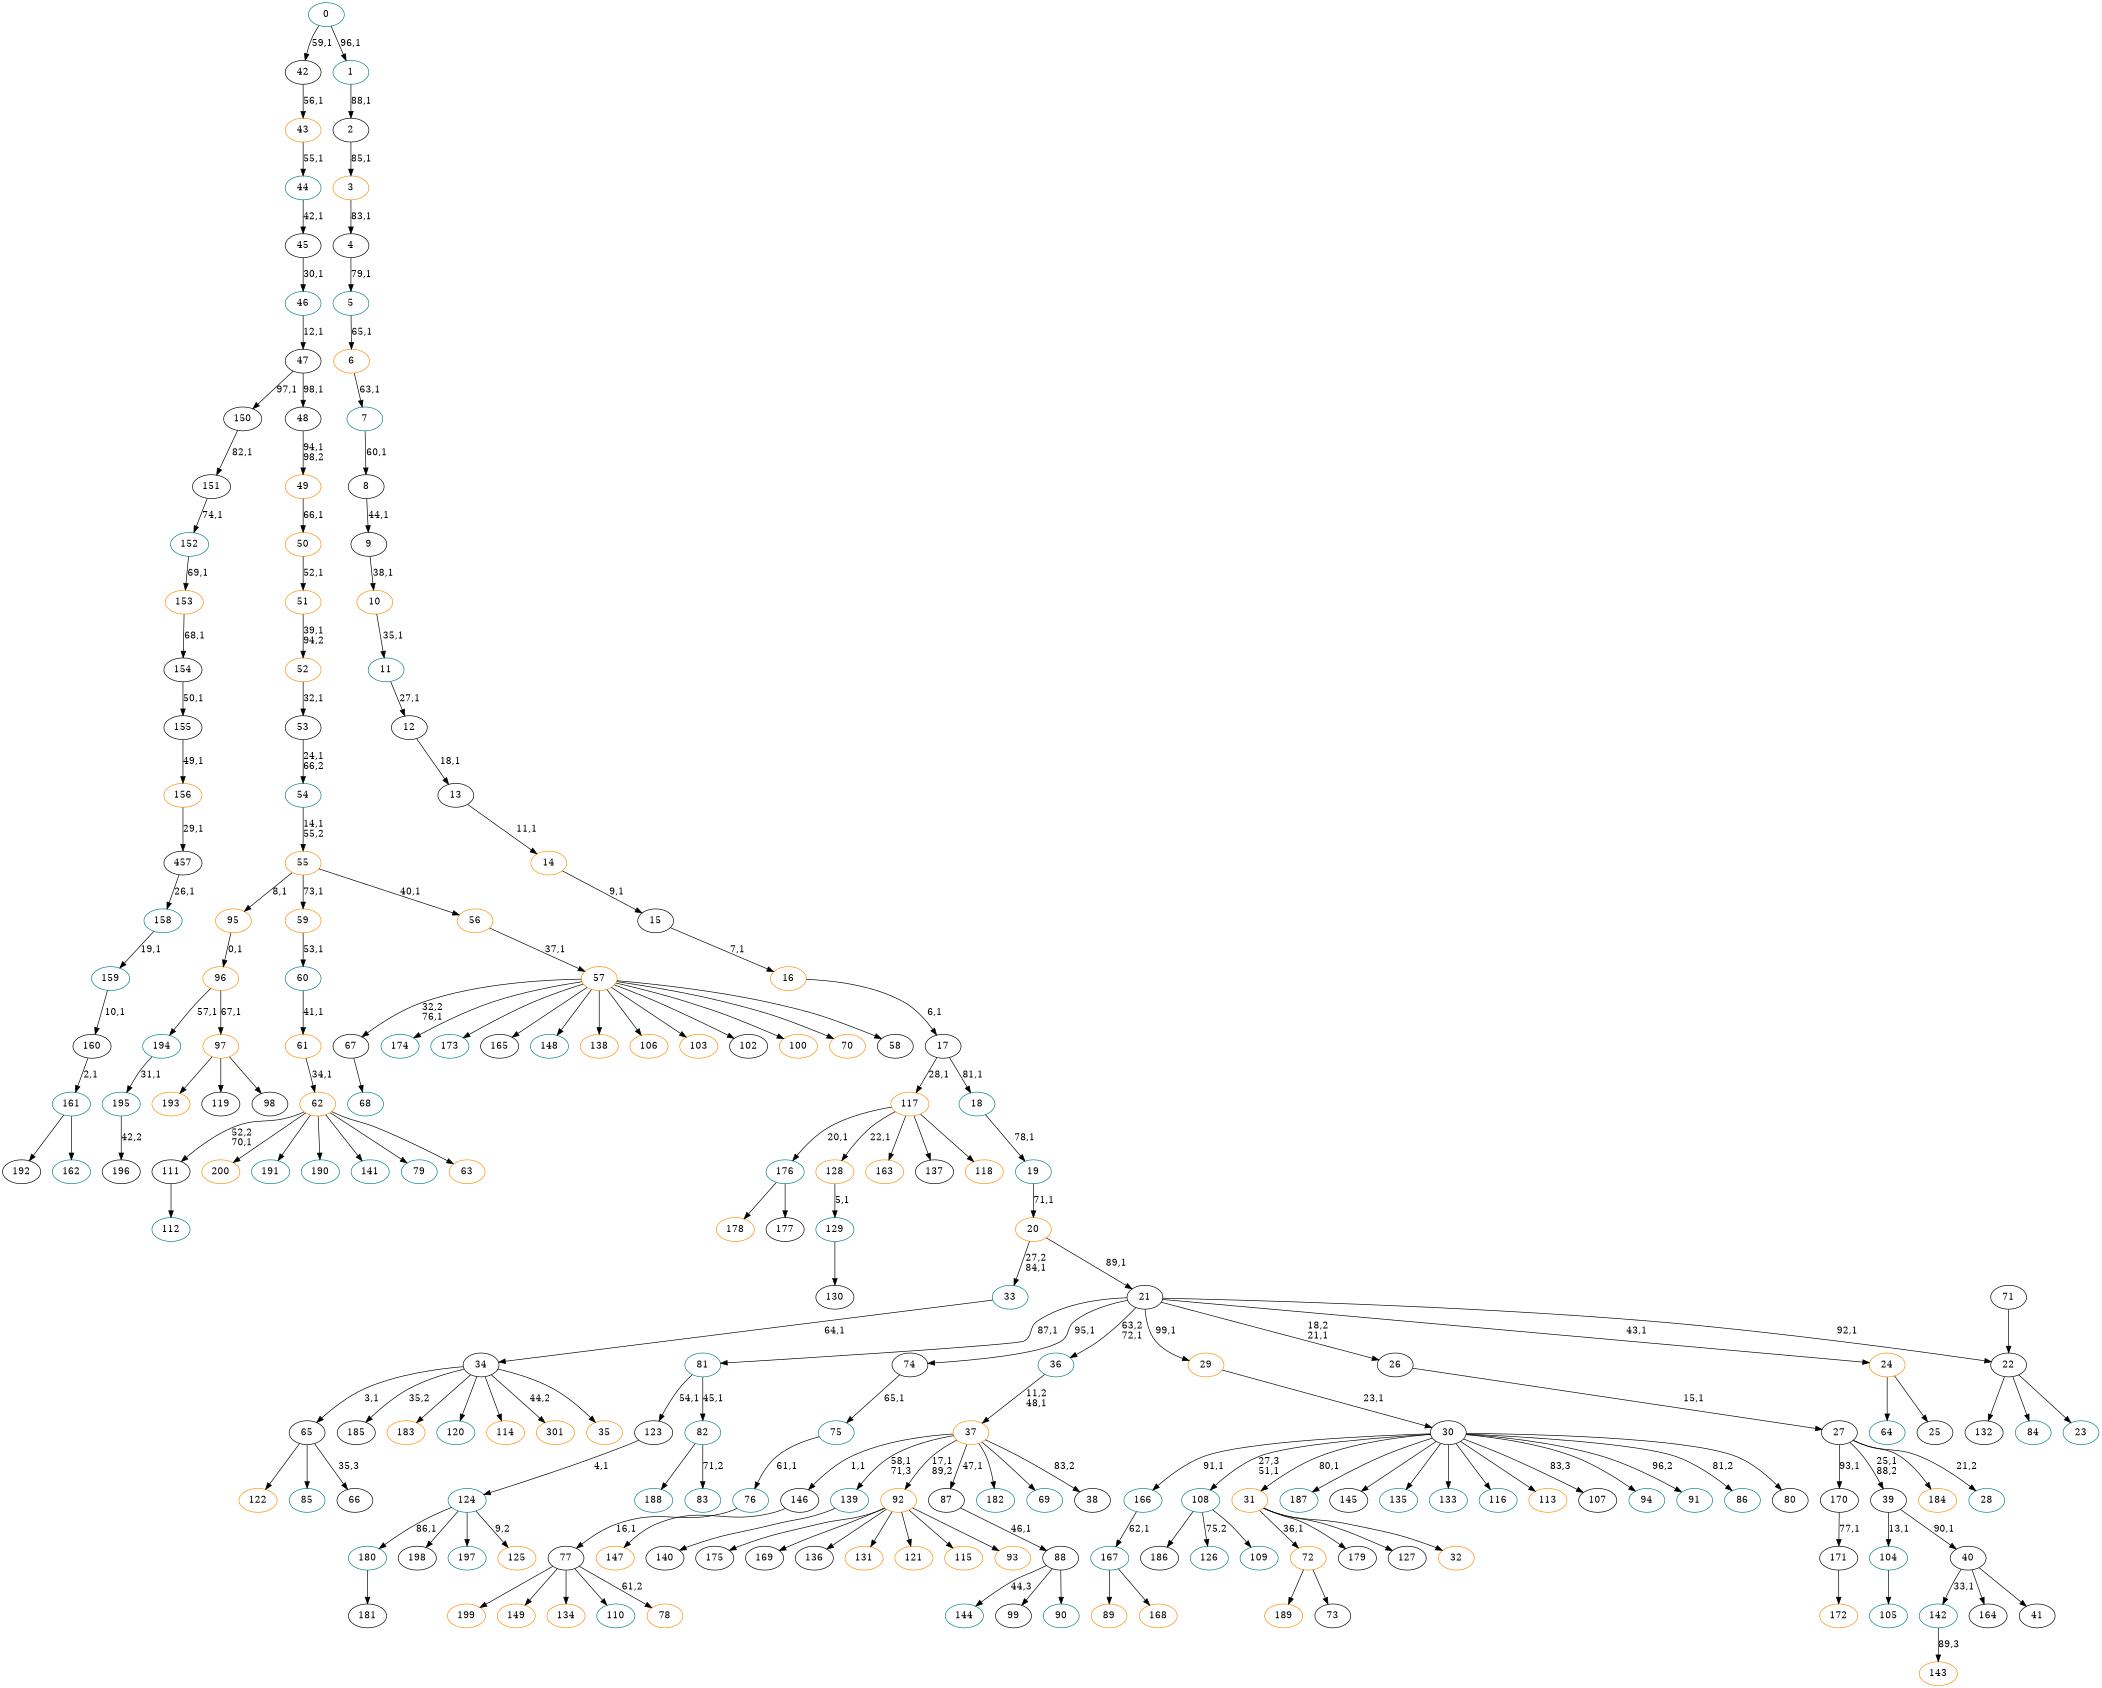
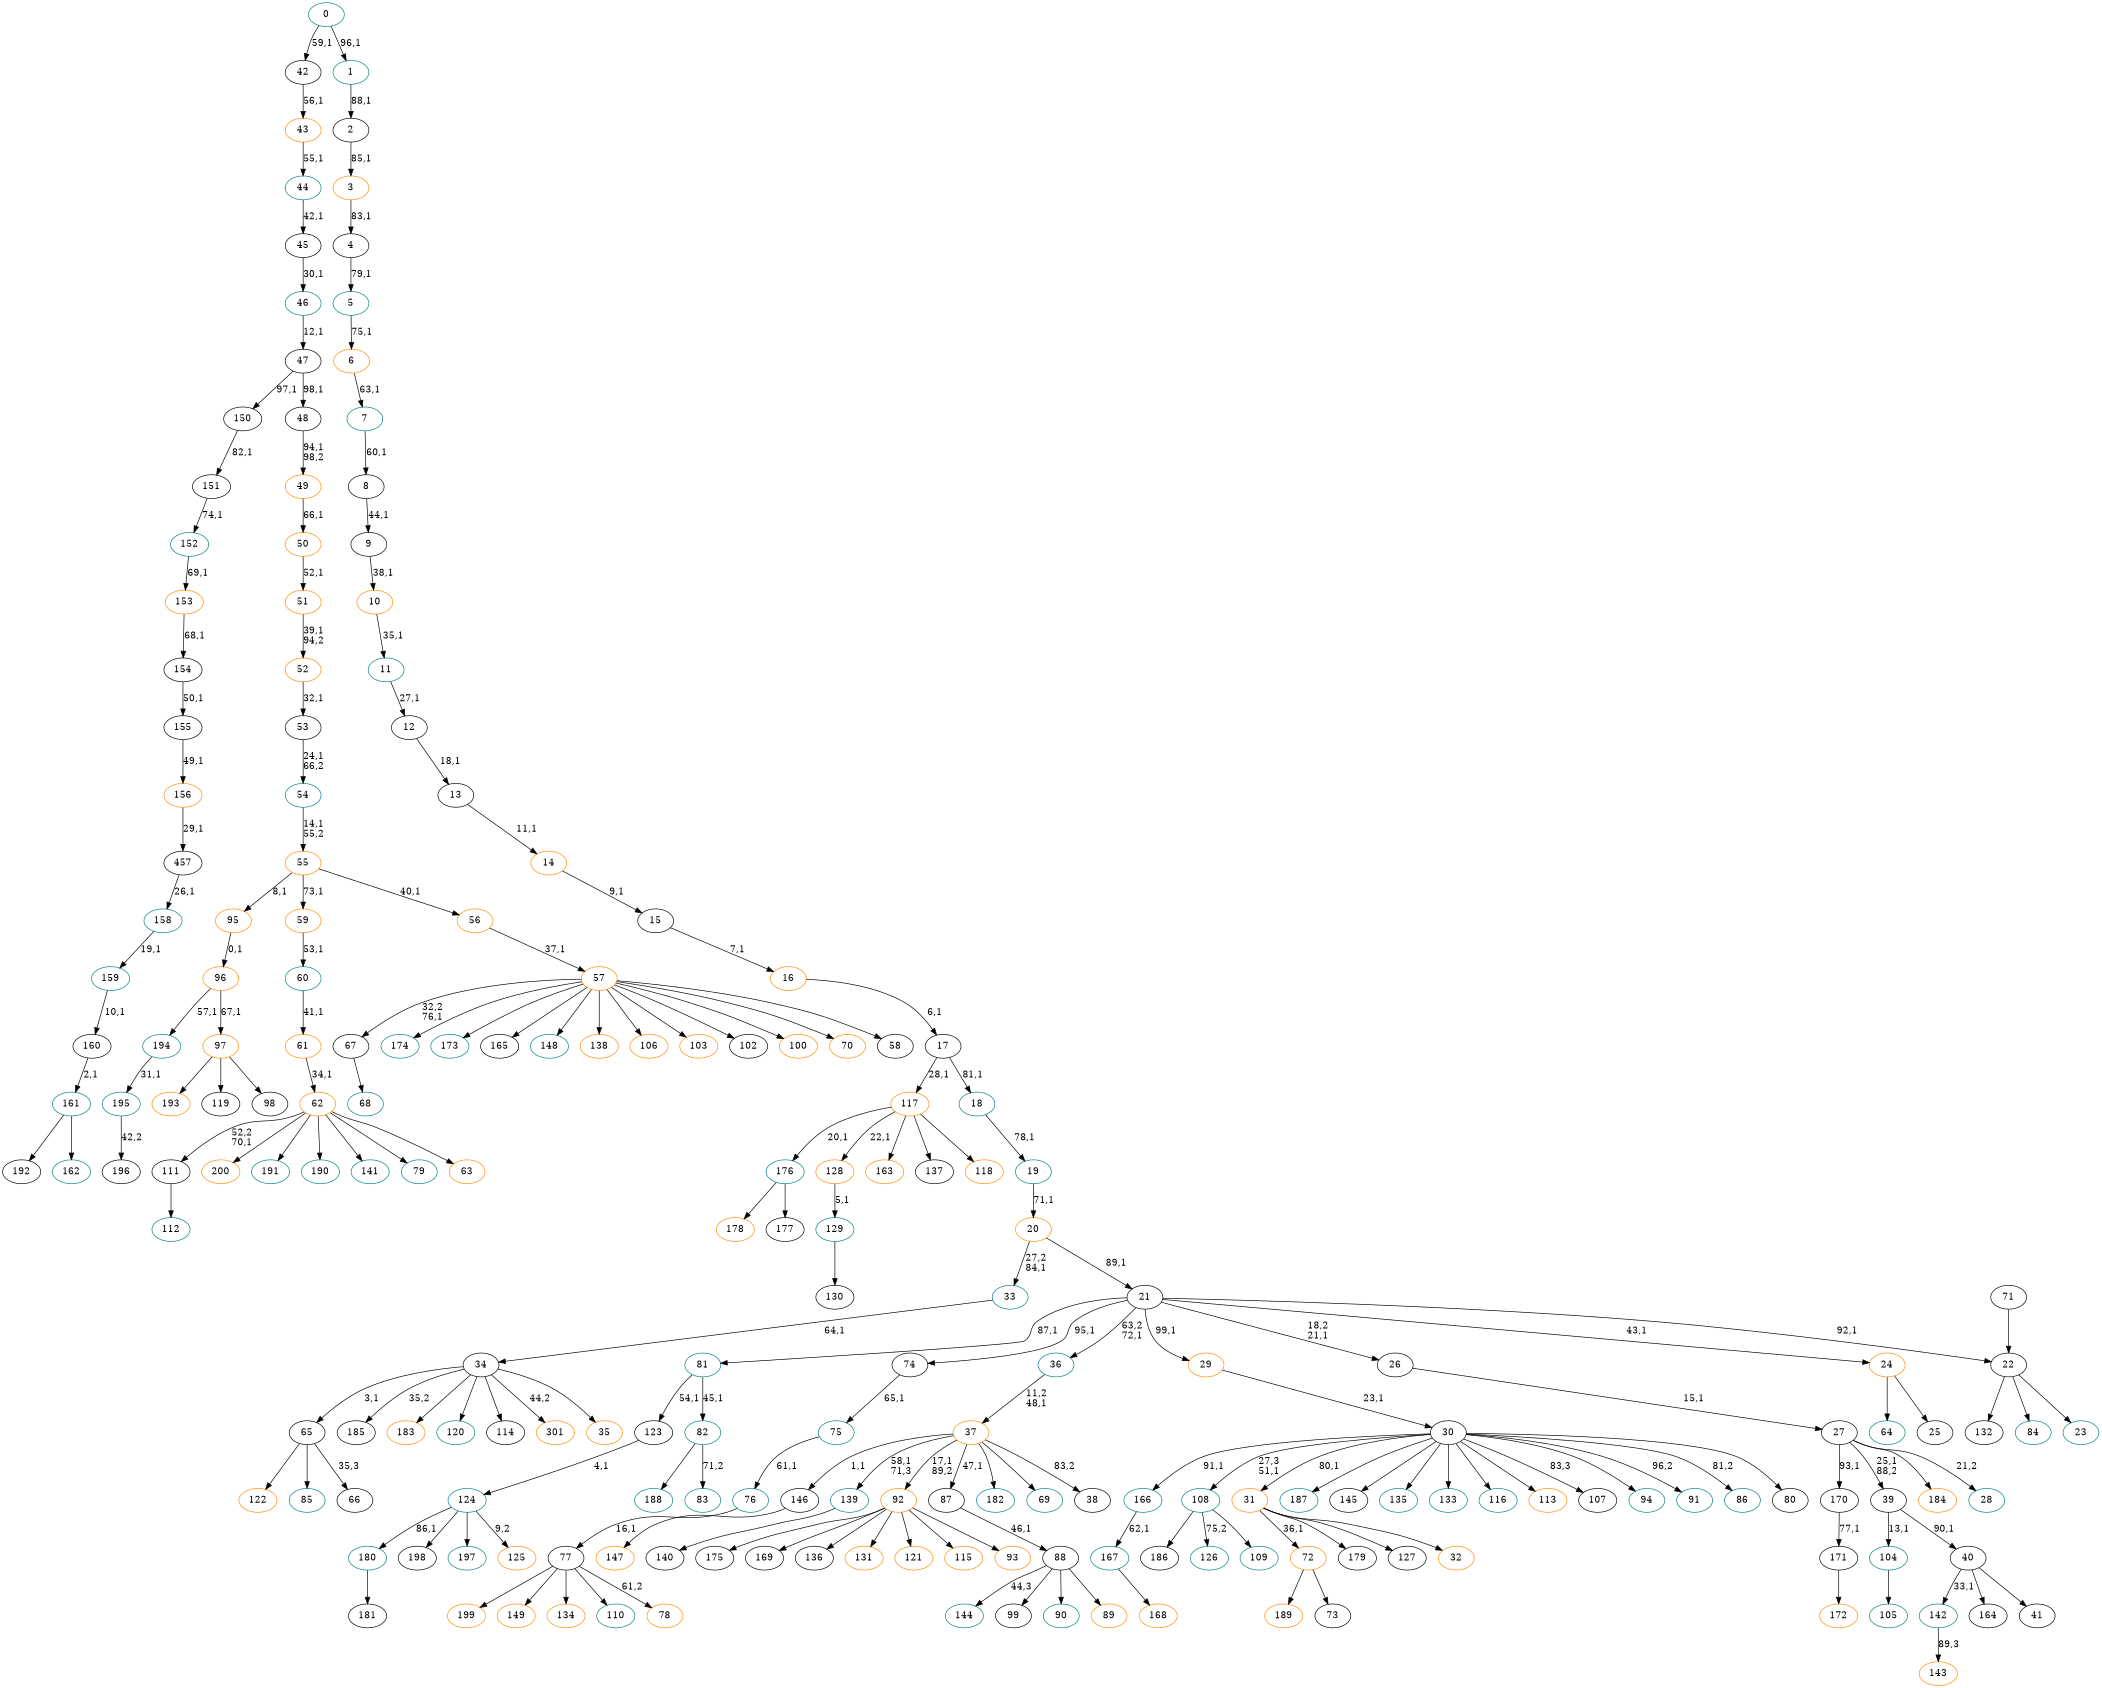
edge "5" -> "6": label "65,1" -> "75,1"
node "114": color darkorange -> black
edge "167" -> "89": now "88" -> "89"
